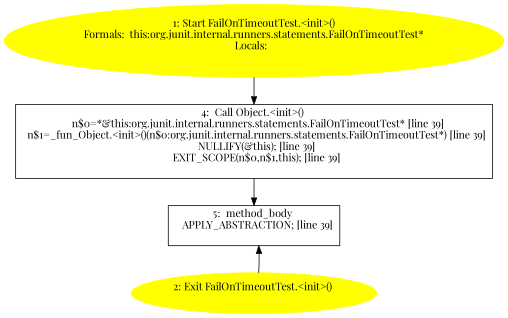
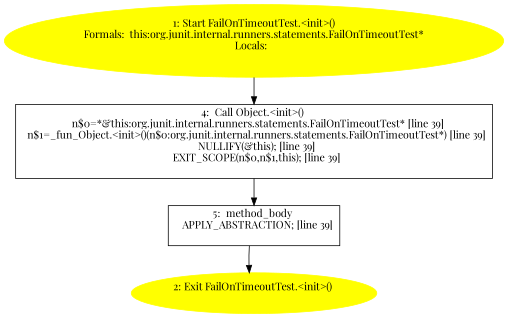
edge "2: Exit FailOnTimeoutTest.<init>()" -> "5:  method_body APPLY_ABSTRACTION; [line 39]": reversed
